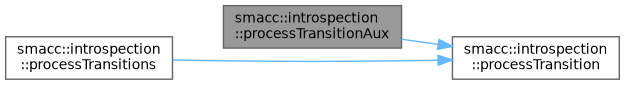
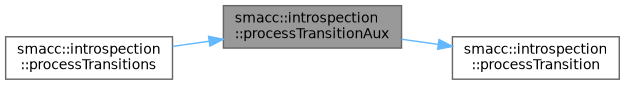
edge "smacc::introspection ::processTransitions" -> "smacc::introspection ::processTransition": now "smacc::introspection ::processTransitions" -> "smacc::introspection ::processTransitionAux"
